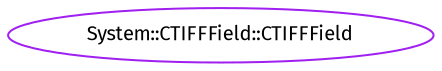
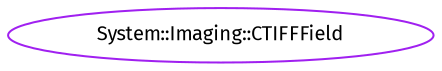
node "System::CTIFFField::CTIFFField": label "System::CTIFFField::CTIFFField" -> "System::Imaging::CTIFFField"
